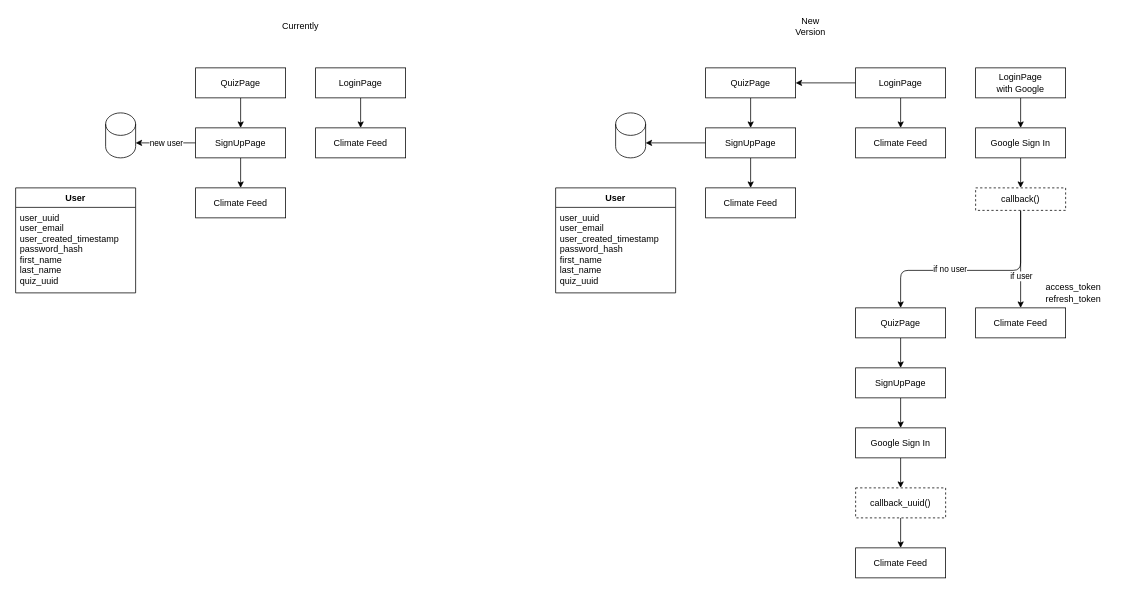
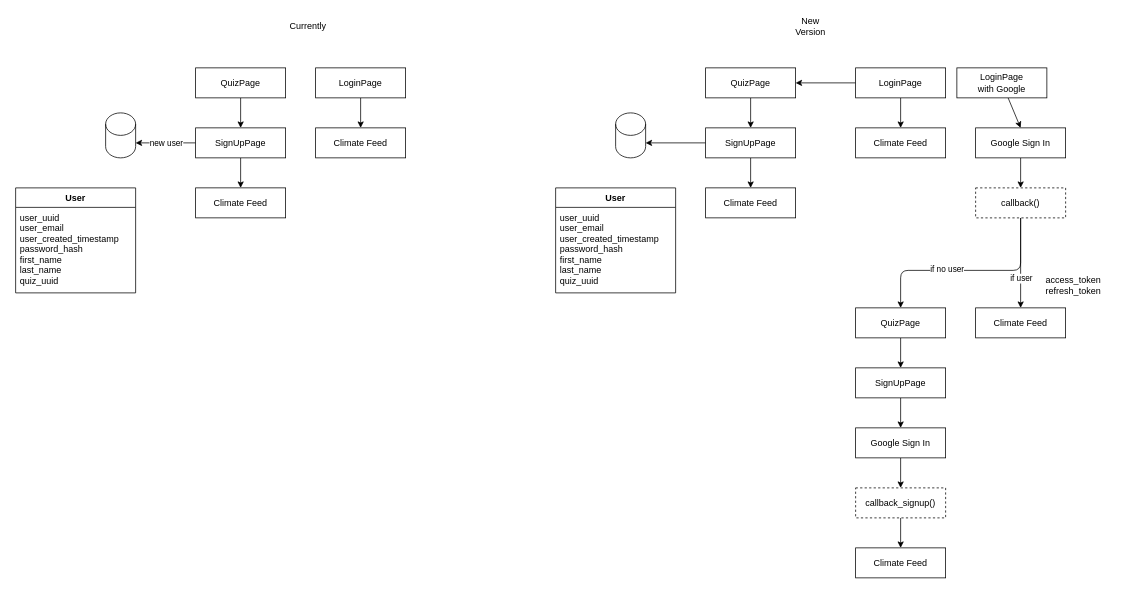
node "Currently": moved (300, 27) -> (308, 27)
node "LoginPage with Google": moved (1020, 83) -> (1002, 83)
node "callback()": size 90x23 -> 90x30
node "access_token refresh_token": moved (1073, 293) -> (1073, 285)
node "callback_uuid()": label "callback_uuid()" -> "callback_signup()"
